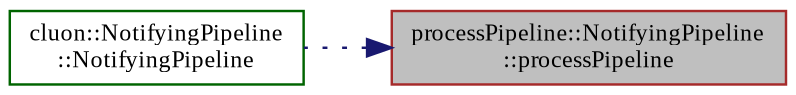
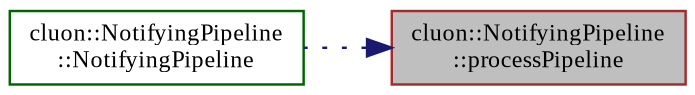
node "processPipeline::NotifyingPipeline ::processPipeline": label "processPipeline::NotifyingPipeline ::processPipeline" -> "cluon::NotifyingPipeline ::processPipeline"
